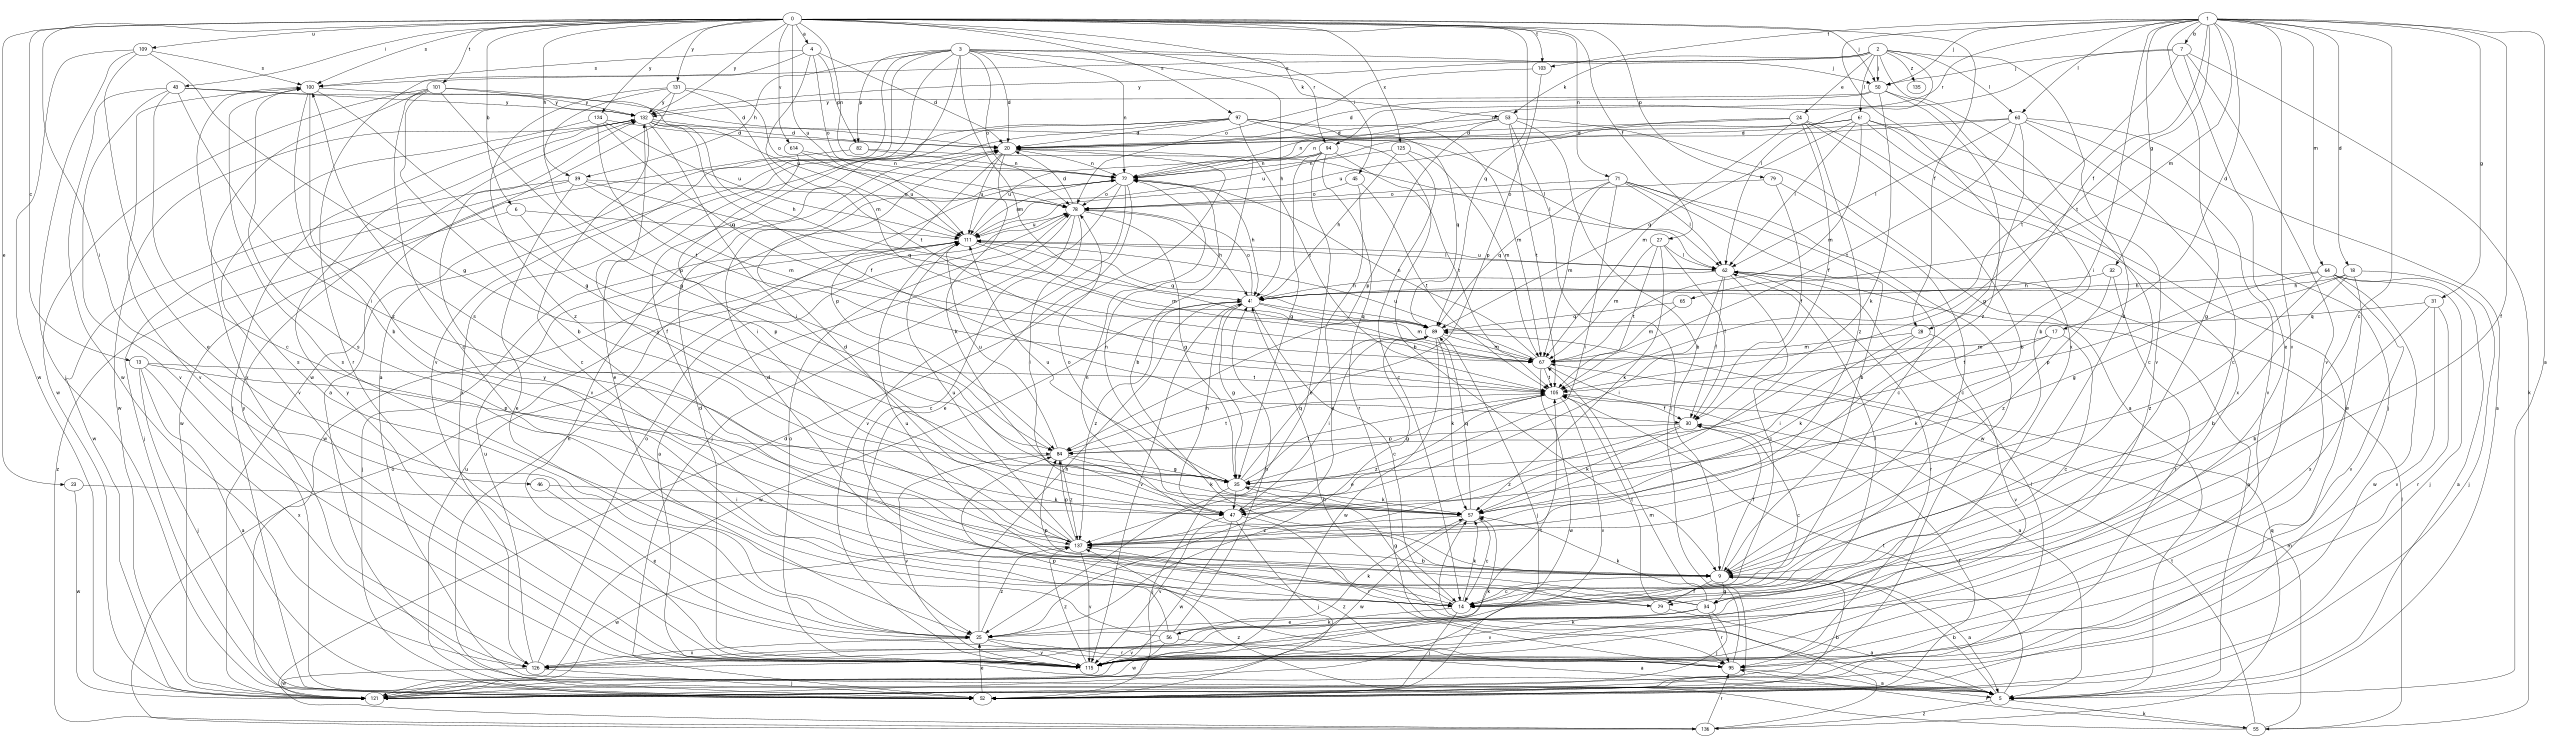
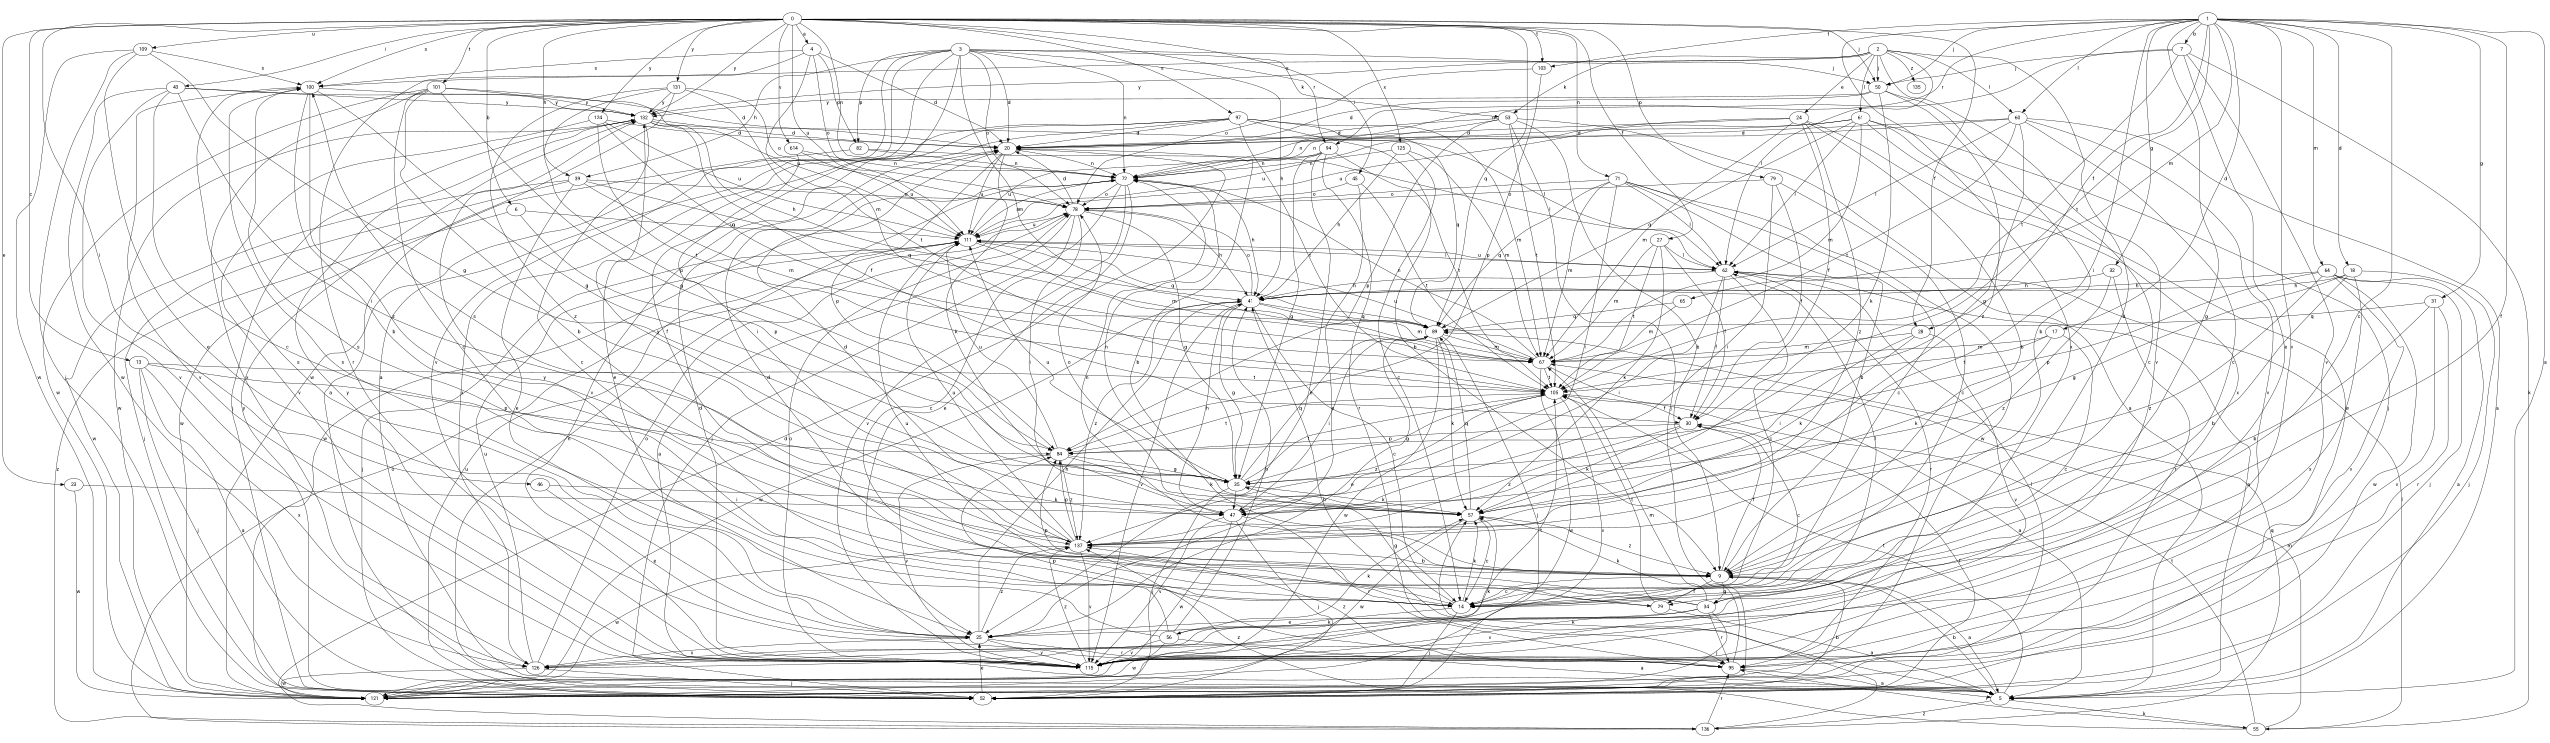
edge "132" -> "47": now "79" -> "47"
edge "57" -> "137": now "57" -> "9"
